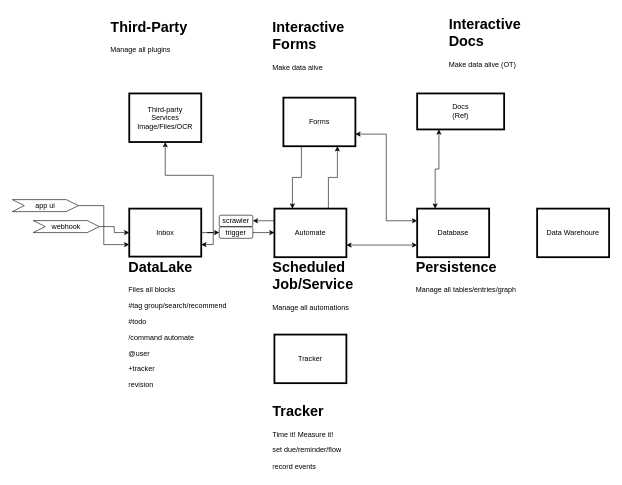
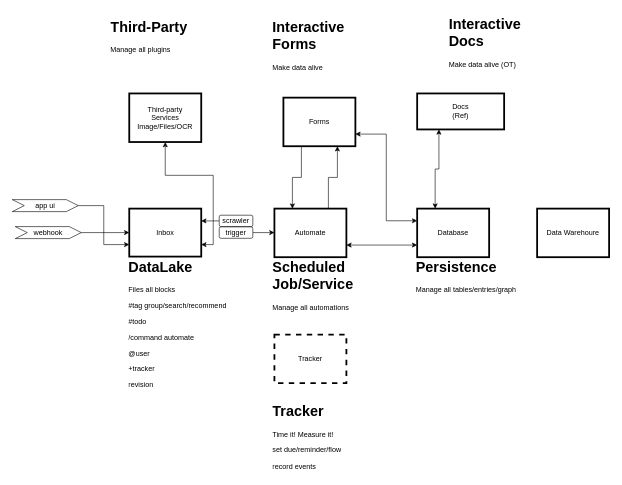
edge "scrawler" -> "Inbox": added
edge "Automate" -> "scrawler": removed
node "webhook": moved (66, 227) -> (48, 233)
edge "Inbox" -> "trigger": removed
node "Tracker": style solid -> dashed
